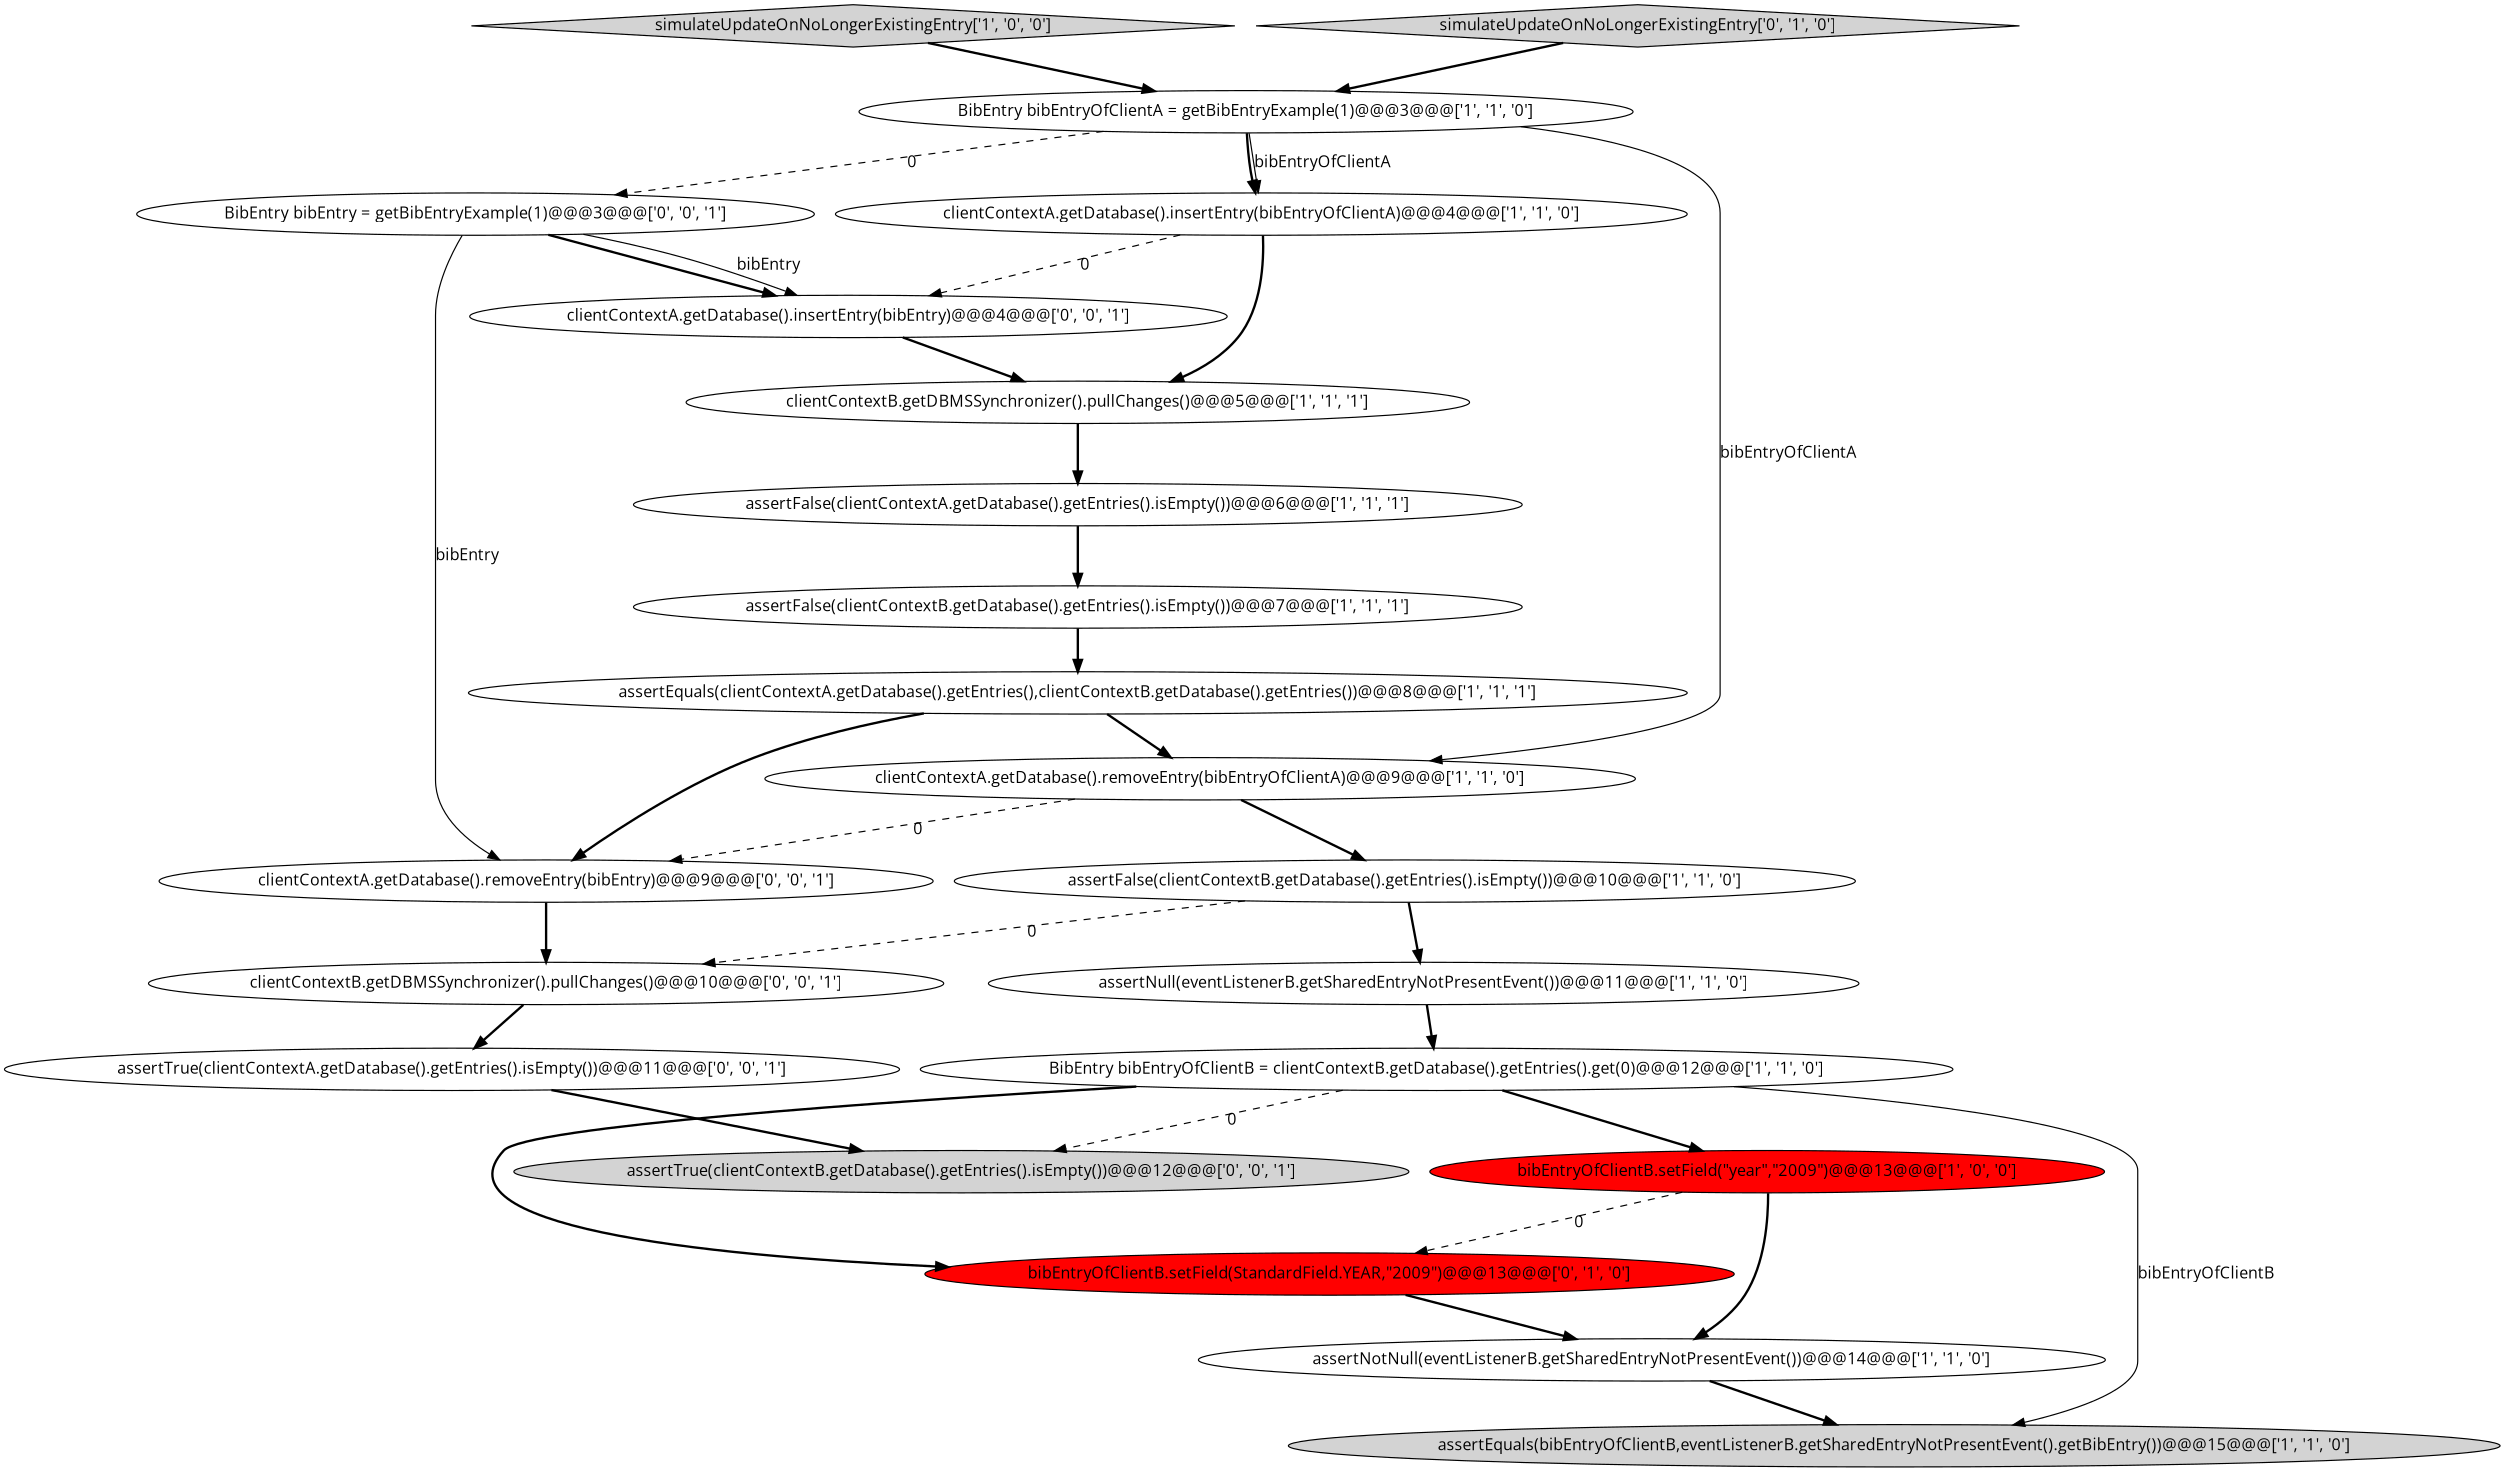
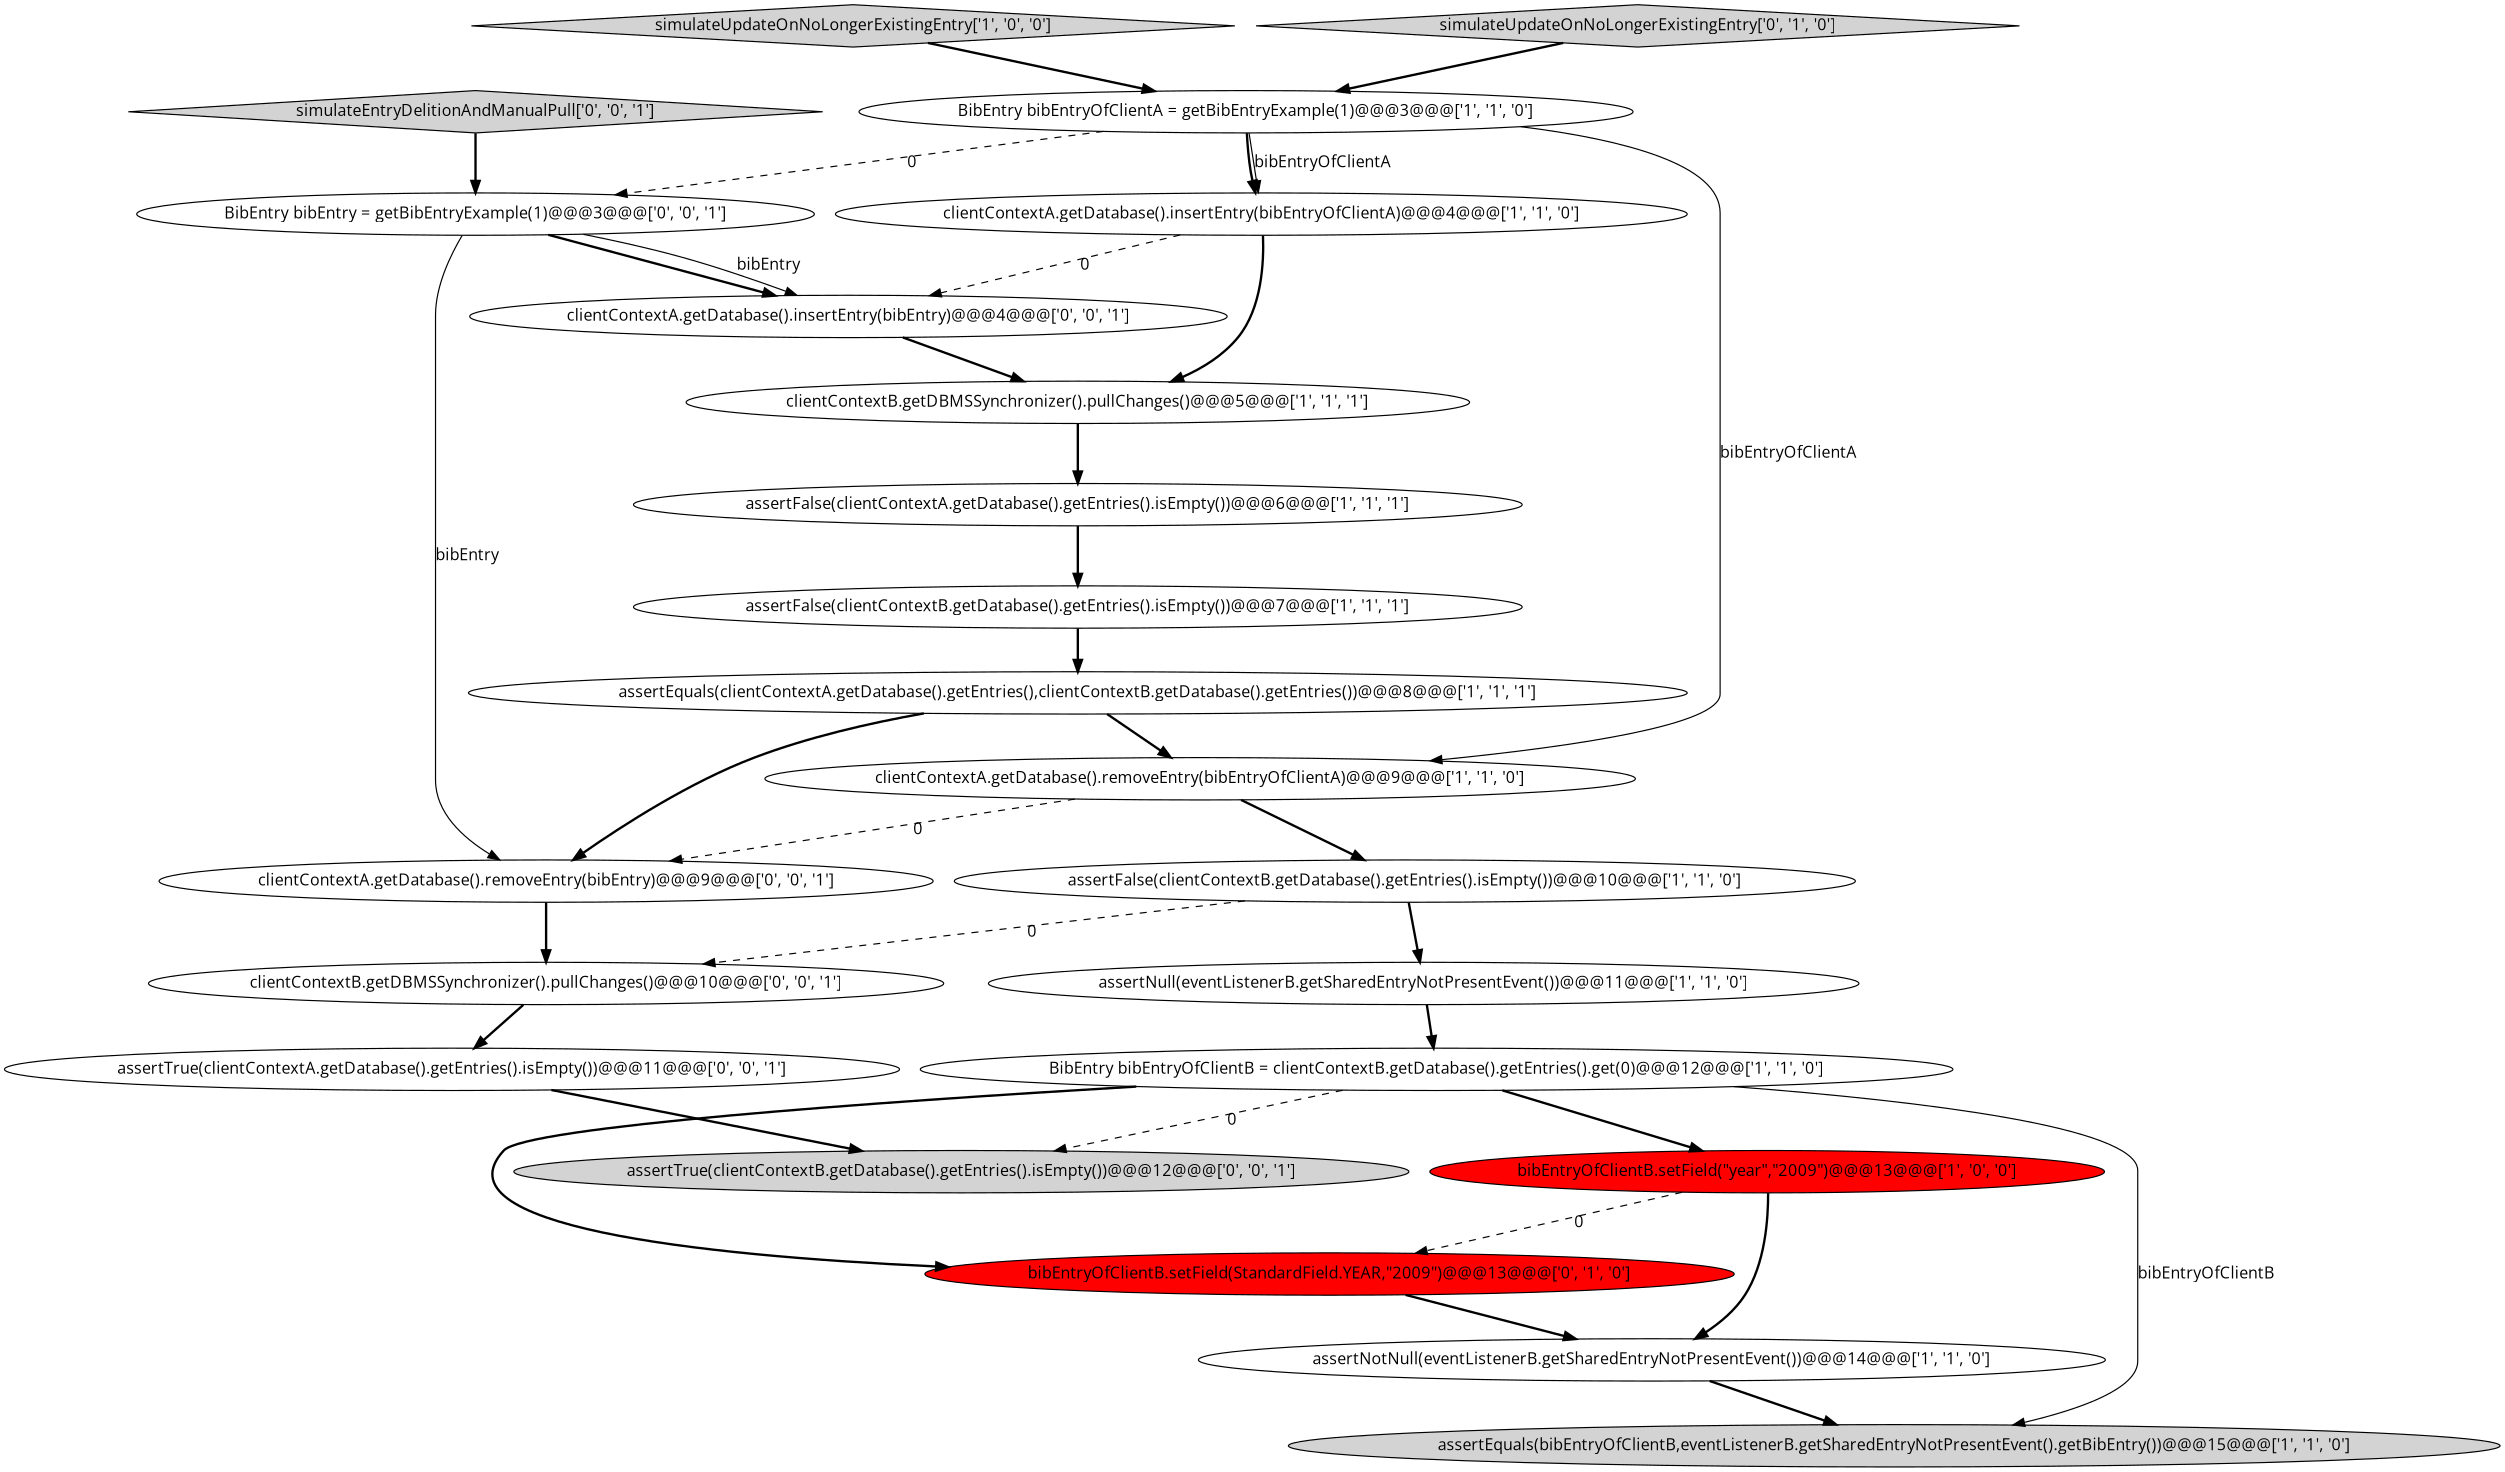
node "simulateEntryDelitionAndManualPull['0', '0', '1']": added
